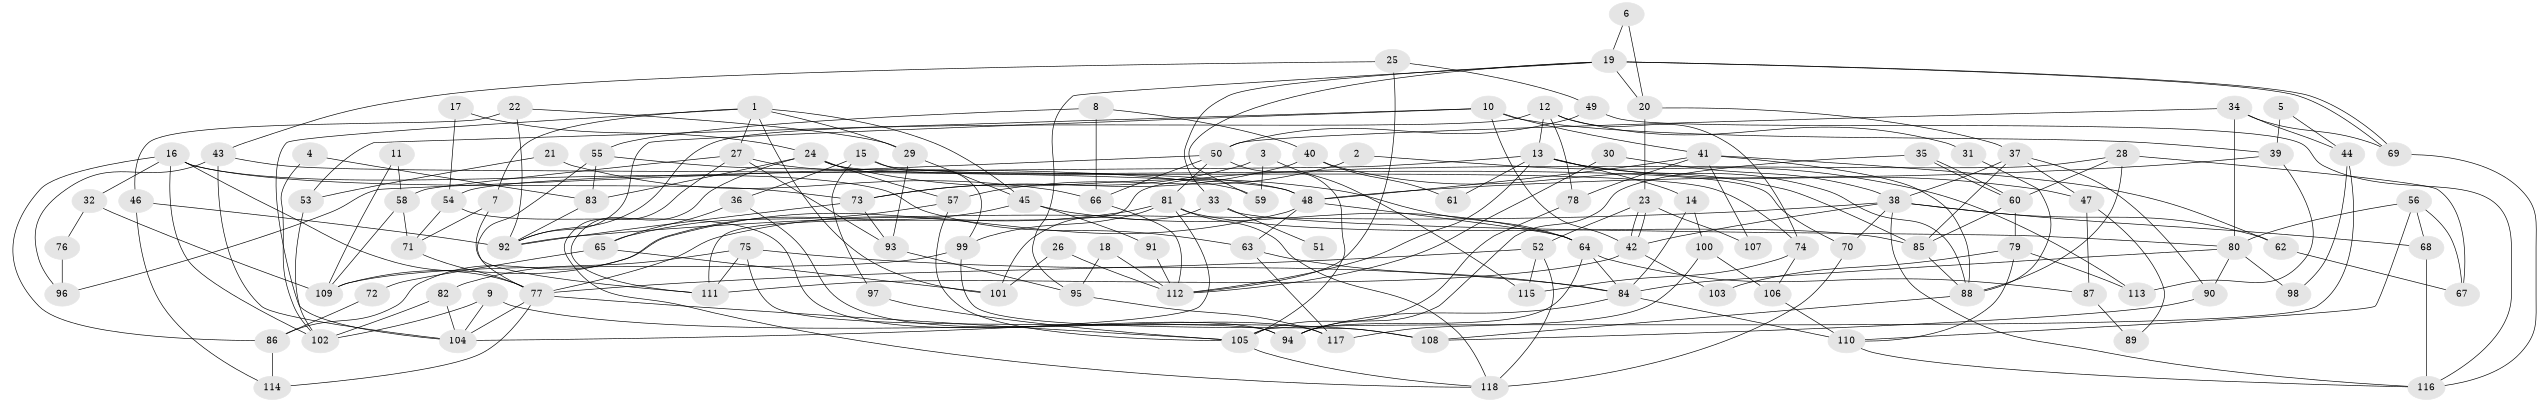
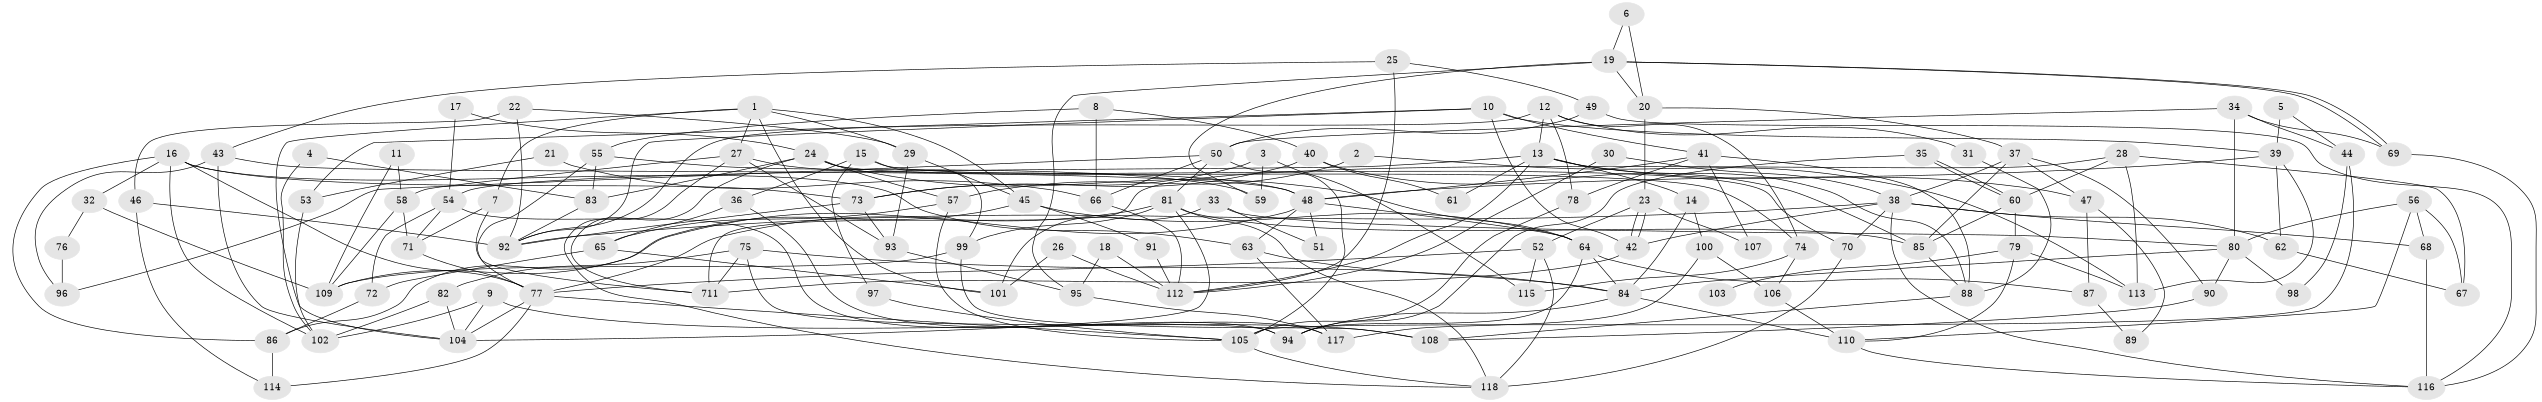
edge "19" -- "33": removed
edge "41" -- "62": now "39" -- "62"
edge "48" -- "51": added
edge "54" -- "72": added
edge "28" -- "88": now "28" -- "113"
edge "42" -- "103": removed
node "111": label "111" -> "711"
